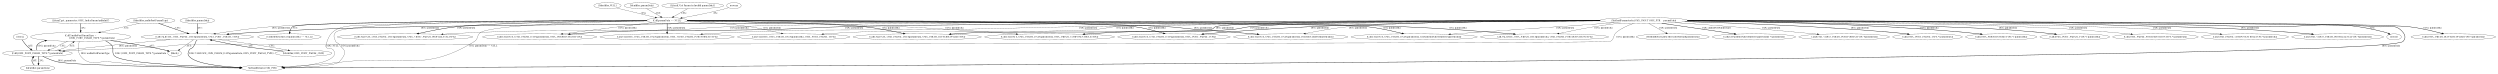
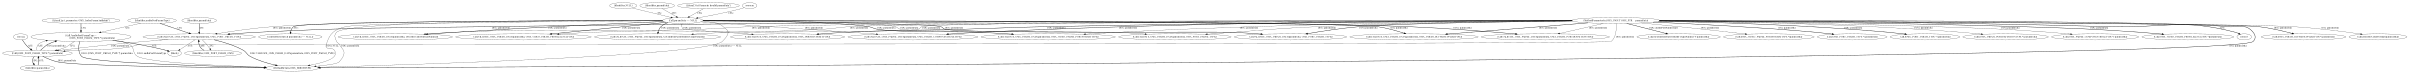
node "(MethodReturn,describeColorFormat(paramData))": label "(MethodReturn,describeColorFormat(paramData))" -> "(Call,describeColorFormat(paramData))"
node "(Call,(OMX_PRIORITYMGMTTYPE *) paramData)": removed
node "(MethodReturn,OMX_PTR)": label "(MethodReturn,OMX_PTR)" -> "(MethodReturn,OMX_ERRORTYPE)"
